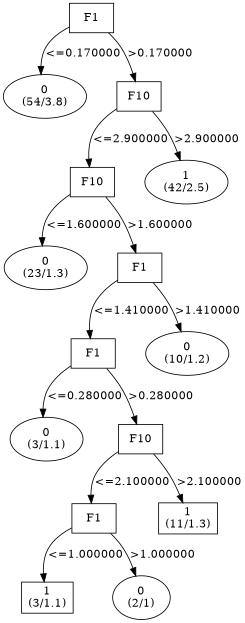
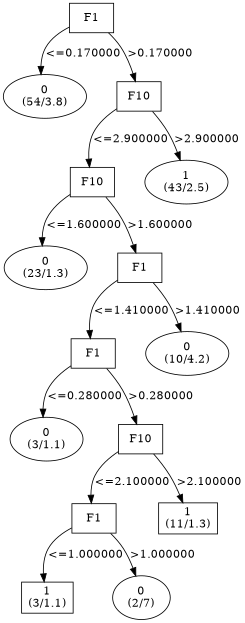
node "1 (42/2.5)": label "1 (42/2.5)" -> "1 (43/2.5)"
node "0 (10/1.2)": label "0 (10/1.2)" -> "0 (10/4.2)"
node "0 (2/1)": label "0 (2/1)" -> "0 (2/7)"
